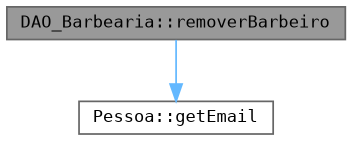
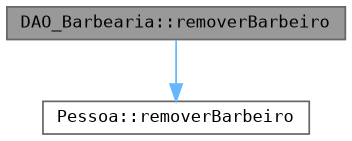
node "Pessoa::getEmail": label "Pessoa::getEmail" -> "Pessoa::removerBarbeiro"
